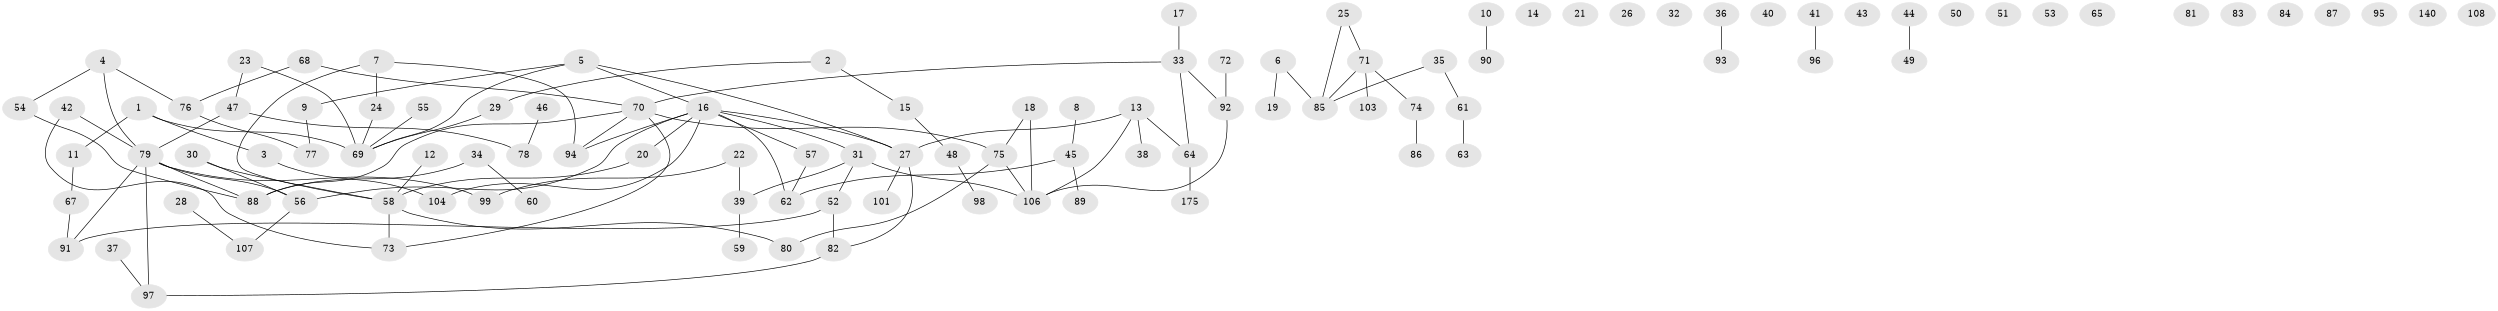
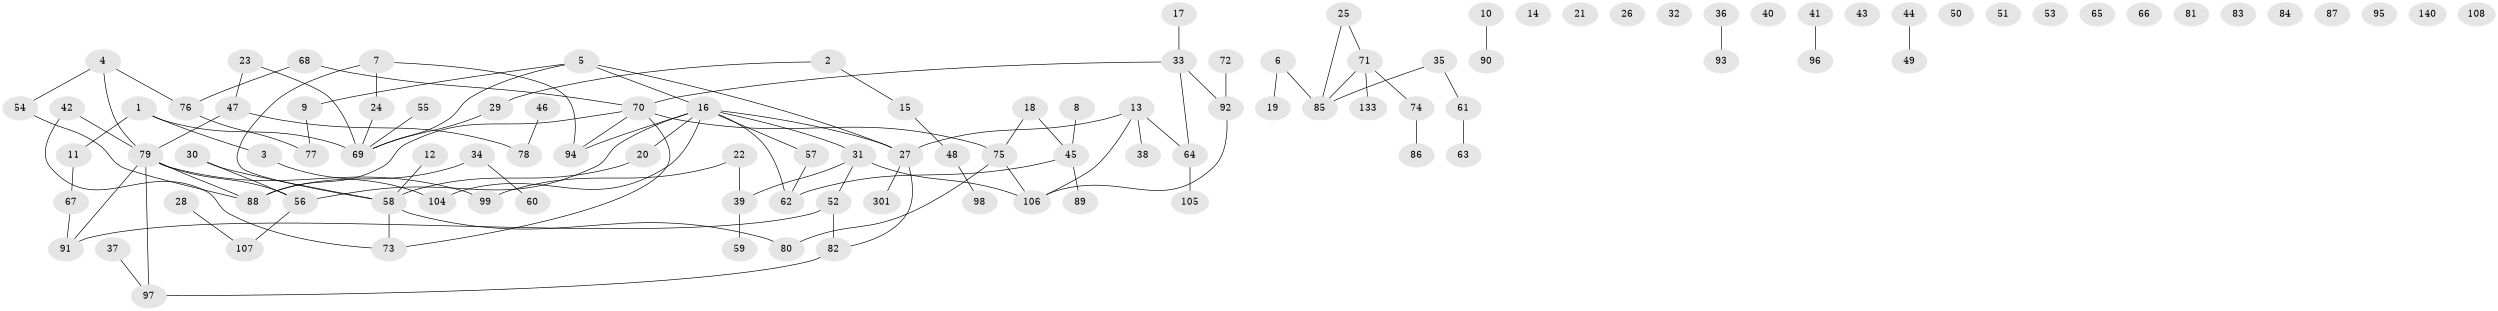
node "66": added
node "103": label "103" -> "133"
edge "18" -- "106": now "18" -- "45"
node "101": label "101" -> "301"
node "175": label "175" -> "105"
